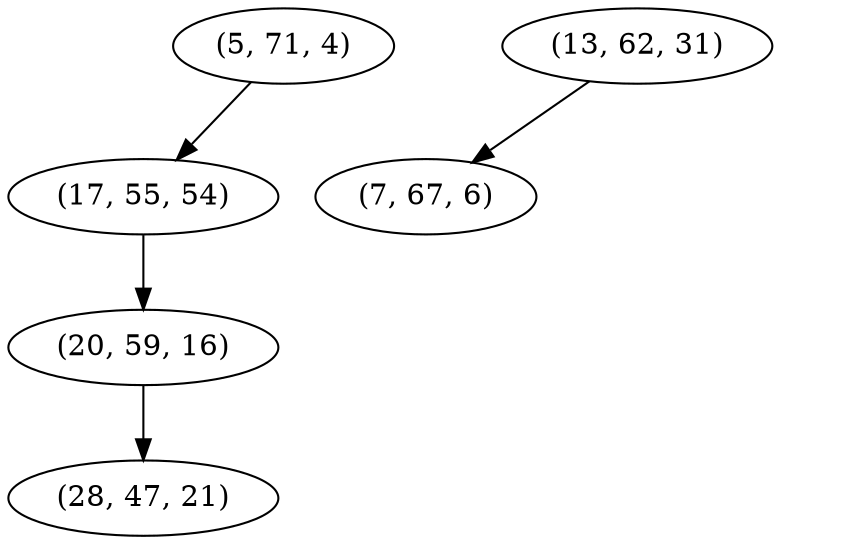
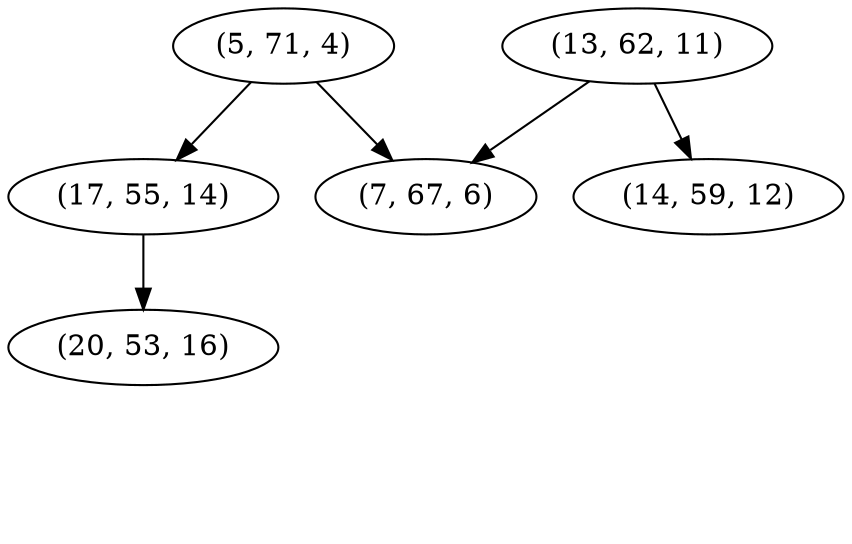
node "(13, 62, 31)": label "(13, 62, 31)" -> "(13, 62, 11)"
edge "(5, 71, 4)" -> "(7, 67, 6)": added
node "(17, 55, 54)": label "(17, 55, 54)" -> "(17, 55, 14)"
node "(14, 59, 12)": added
node "(20, 59, 16)": label "(20, 59, 16)" -> "(20, 53, 16)"
node "(28, 47, 21)": removed
